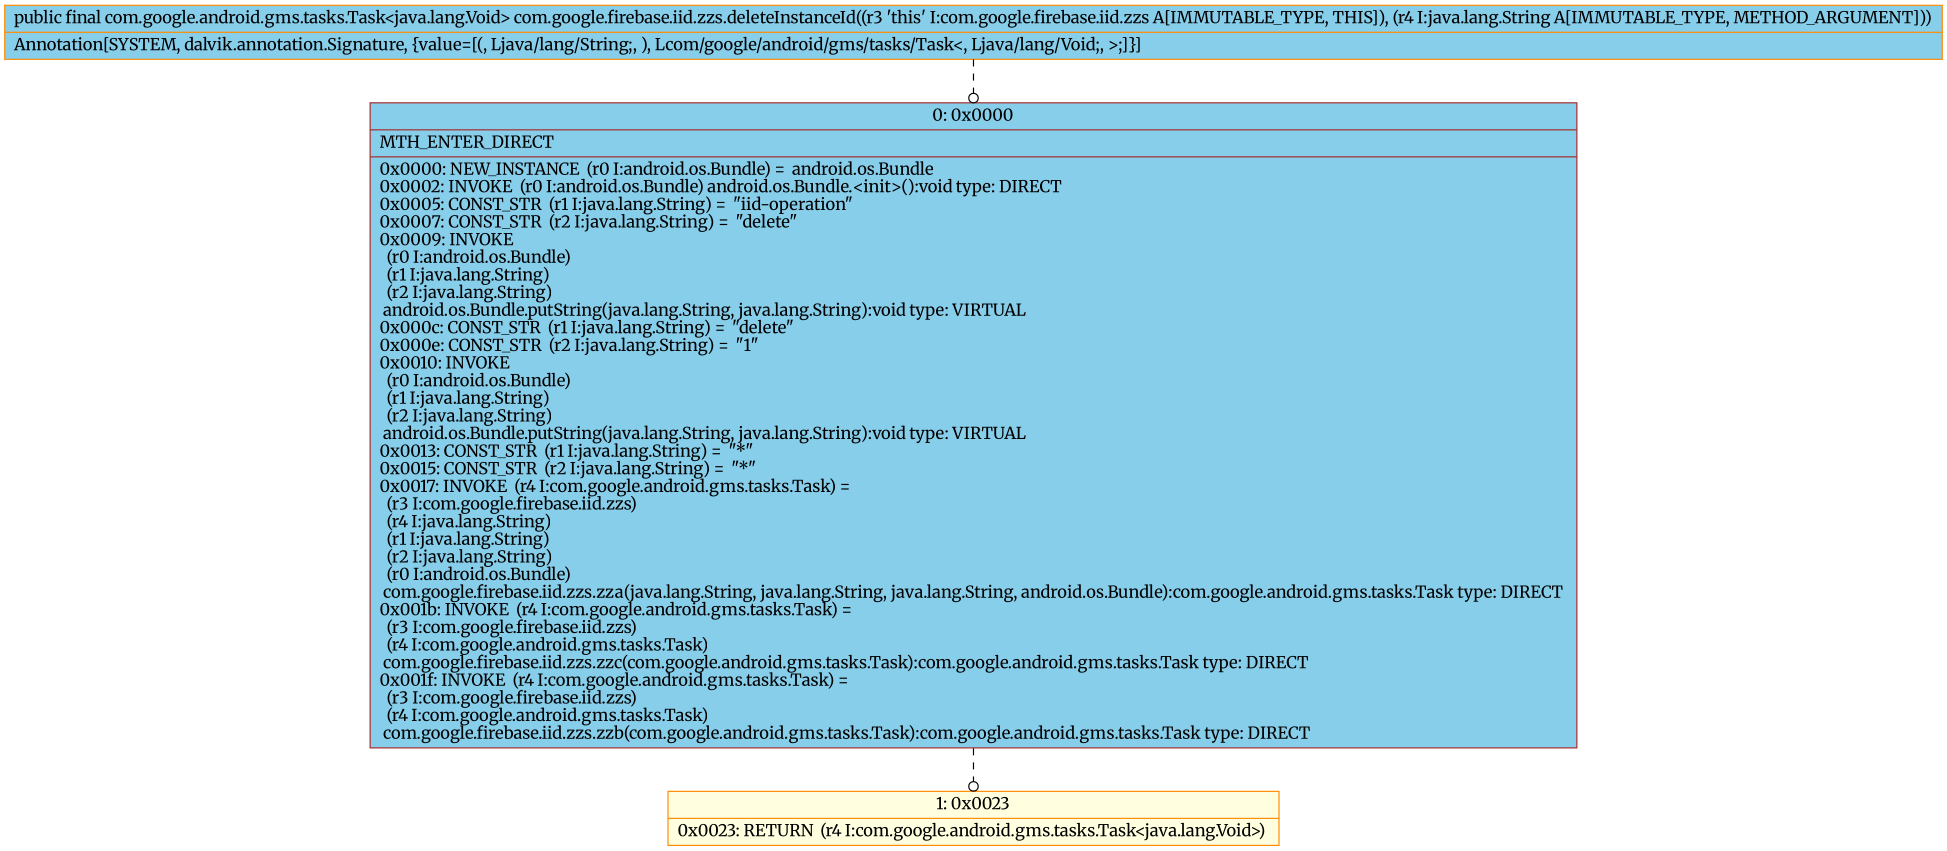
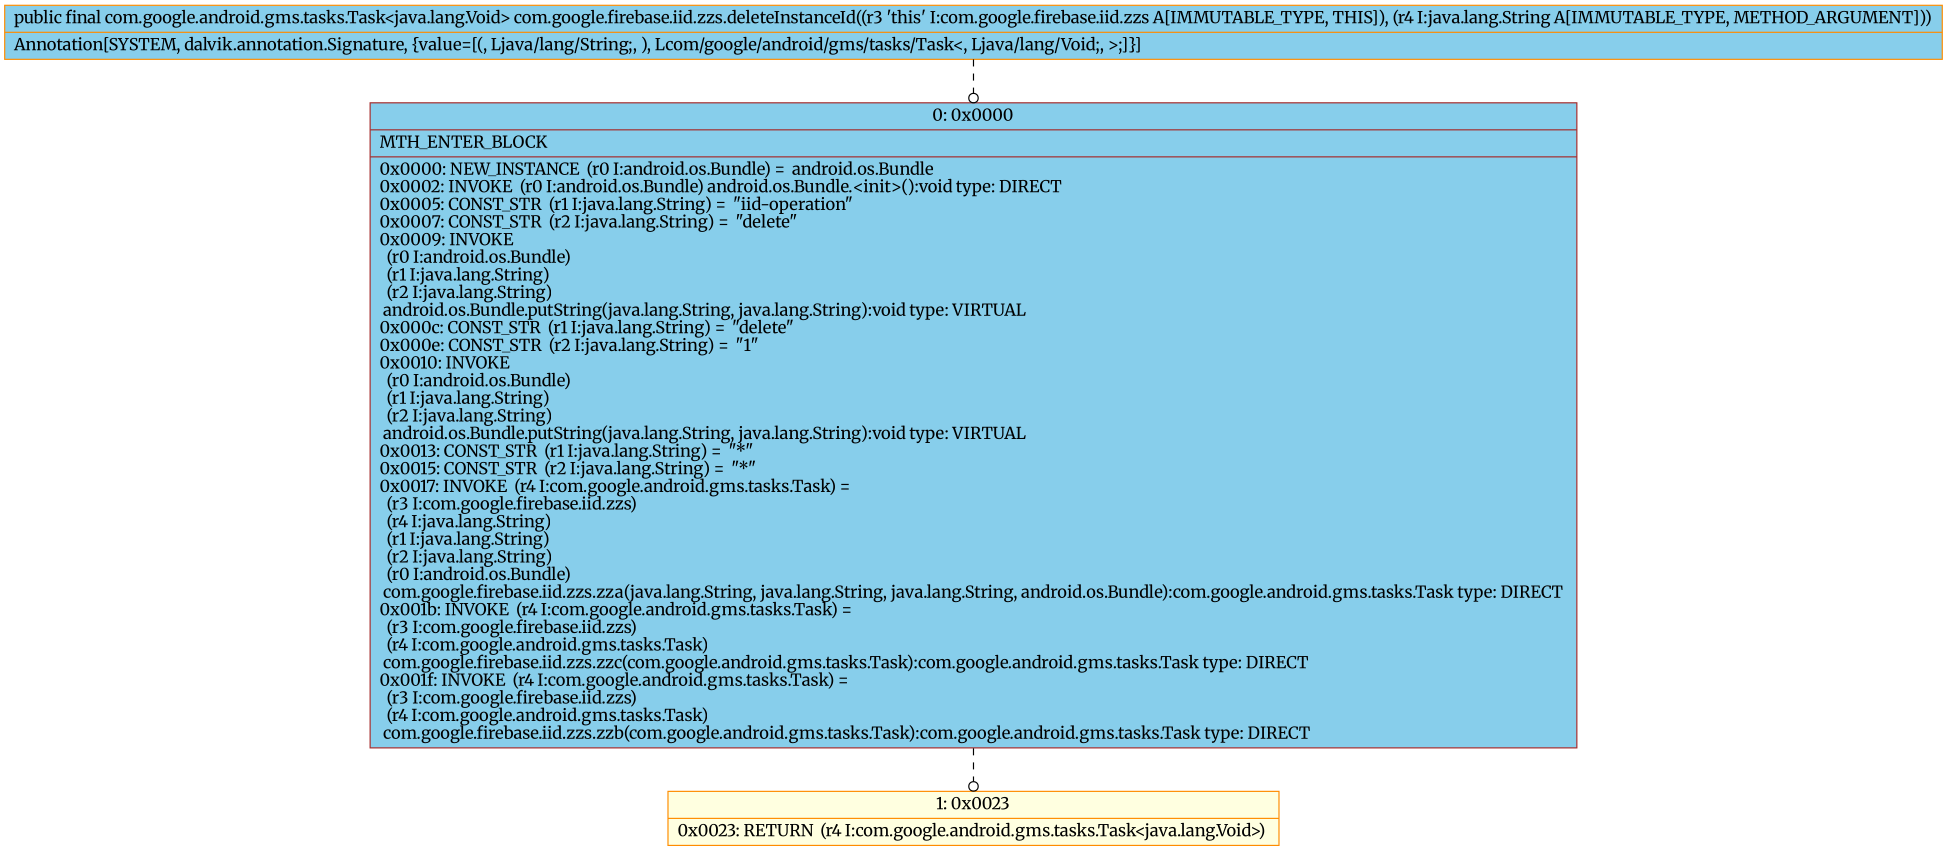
node "0: 0x0000": text "MTH_ENTER_DIRECT" -> "MTH_ENTER_BLOCK"
